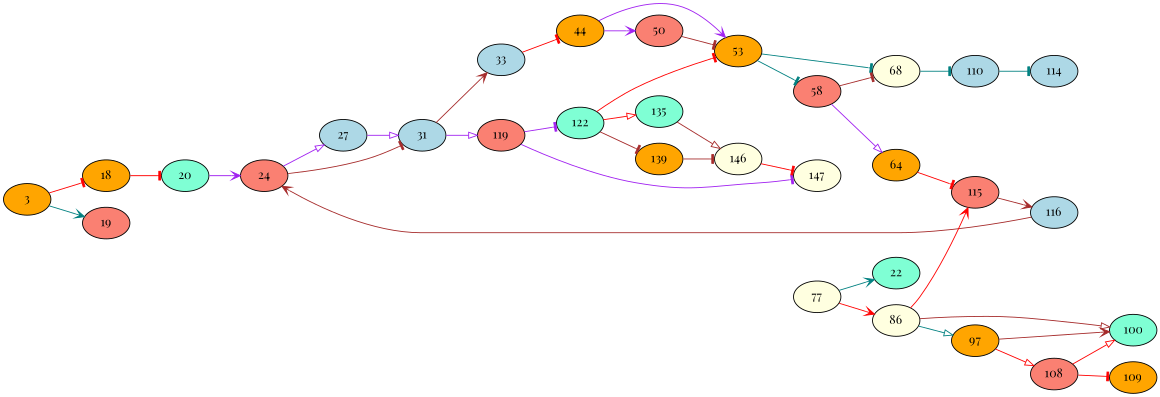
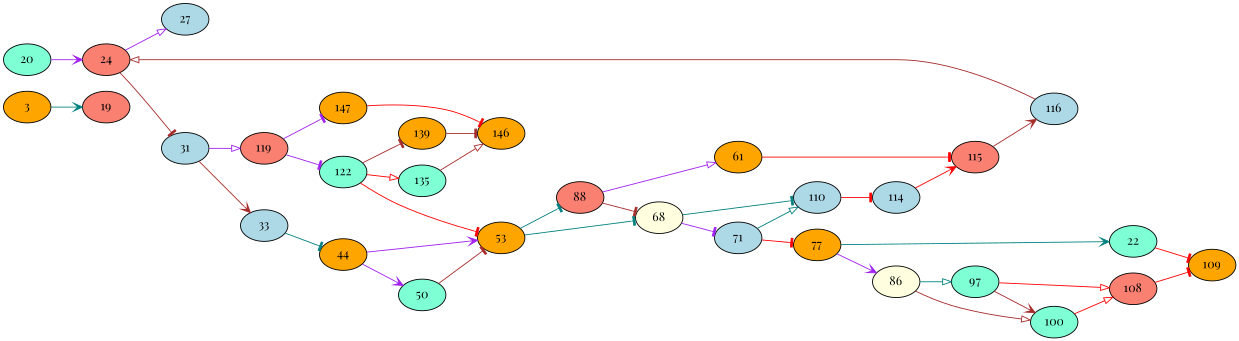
node "50": fillcolor salmon -> aquamarine
edge "33" -> "44": color red -> teal
edge "110" -> "114": color teal -> red
node "58": label "58" -> "88"
edge "27" -> "31": removed
node "146": fillcolor lightyellow -> orange
node "64": label "64" -> "61"
edge "146" -> "147": reversed
node "18": removed
node "147": fillcolor lightyellow -> orange
edge "116" -> "24": arrowhead vee -> onormal
node "71": added
edge "22" -> "109": added
edge "86" -> "115": now "114" -> "115"
node "77": fillcolor lightyellow -> orange
edge "77" -> "86": color red -> purple
node "97": fillcolor orange -> aquamarine
edge "108" -> "100": reversed
